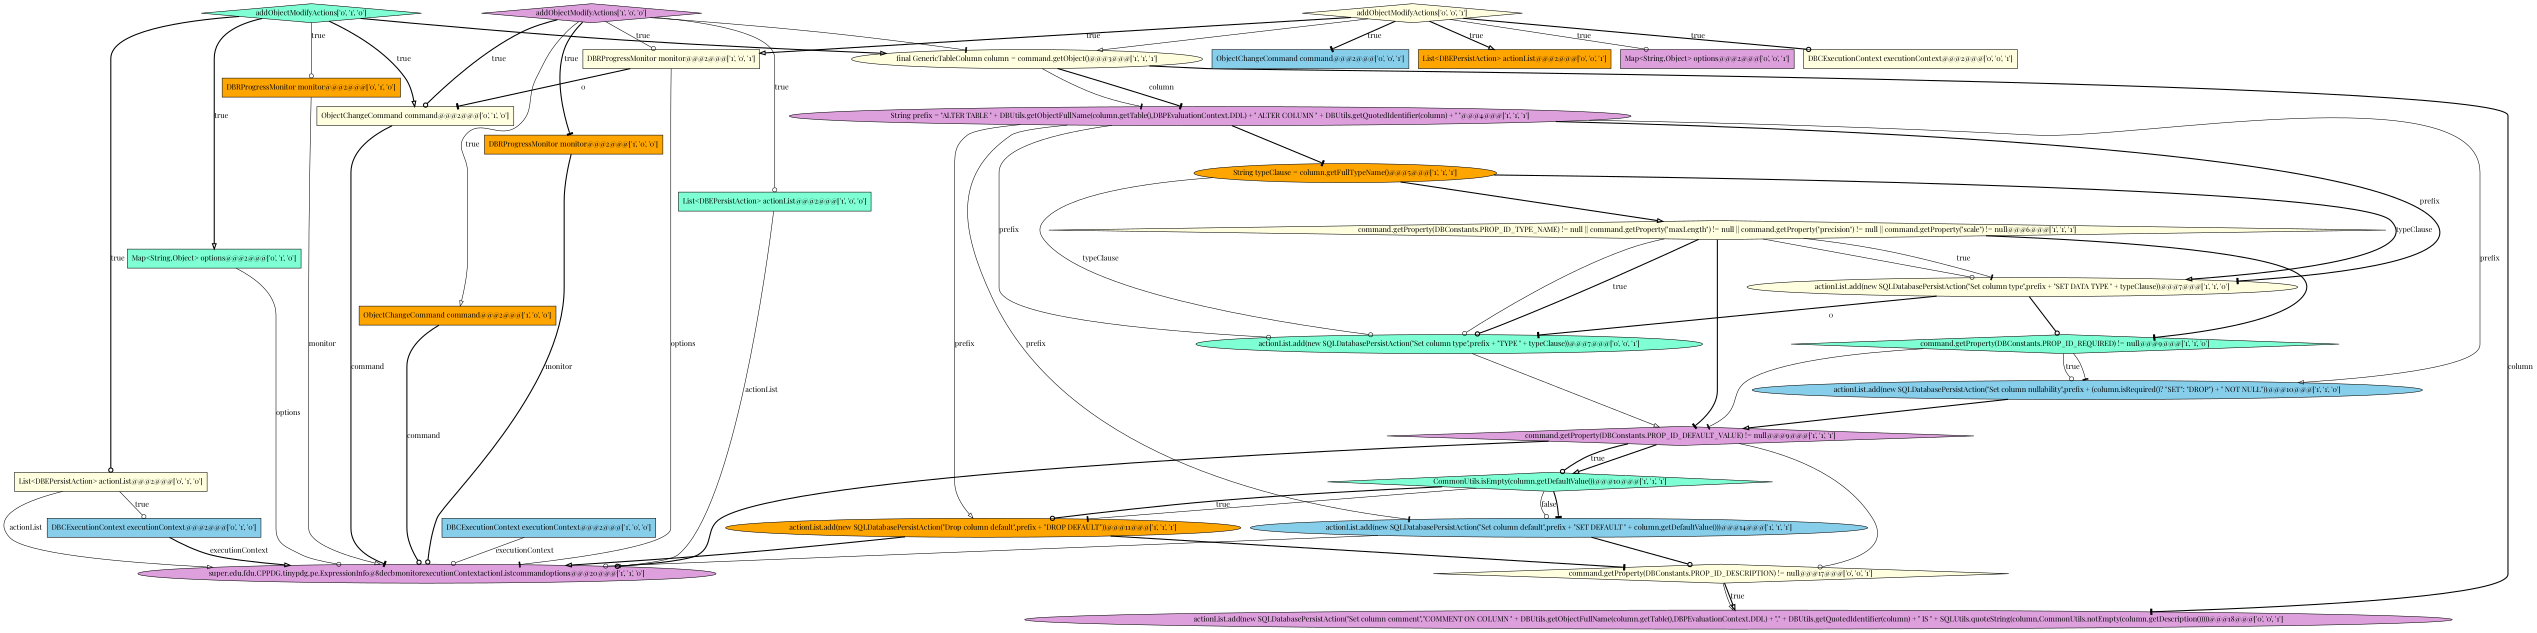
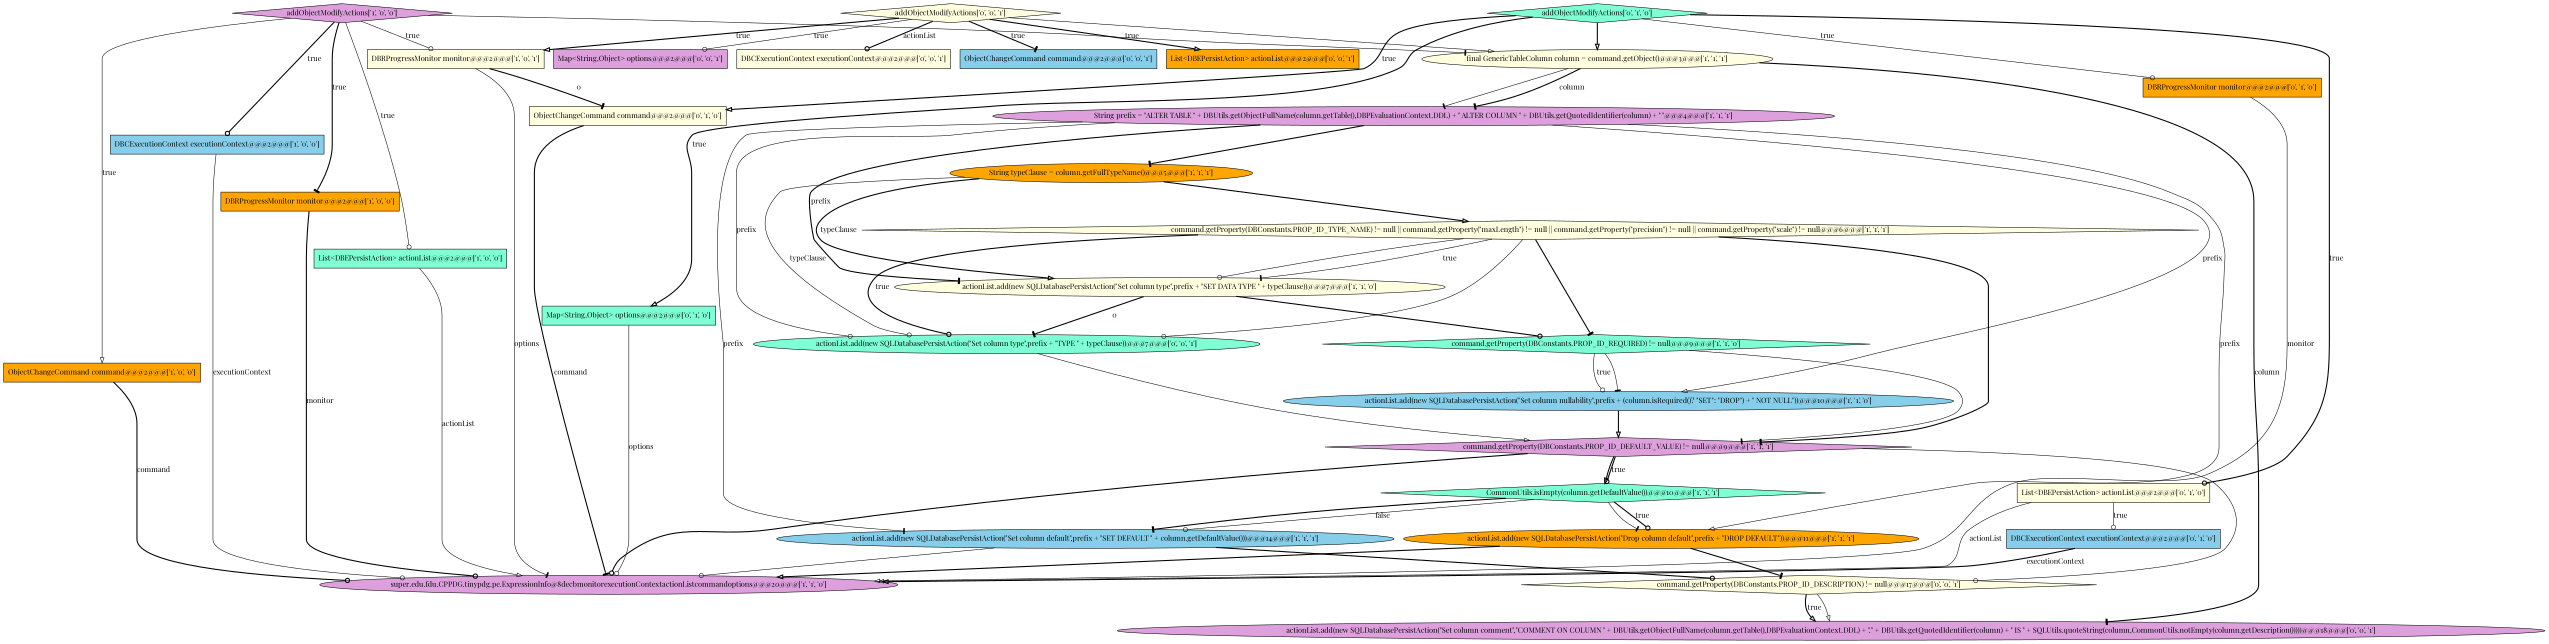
edge "addObjectModifyActions['0', '0', '1']" -> "DBCExecutionContext executionContext@@@2@@@['0', '0', '1']": label "true" -> "actionList"
edge "addObjectModifyActions['1', '0', '0']" -> "ObjectChangeCommand command@@@2@@@['0', '1', '0']": now "addObjectModifyActions['1', '0', '0']" -> "DBCExecutionContext executionContext@@@2@@@['1', '0', '0']"
